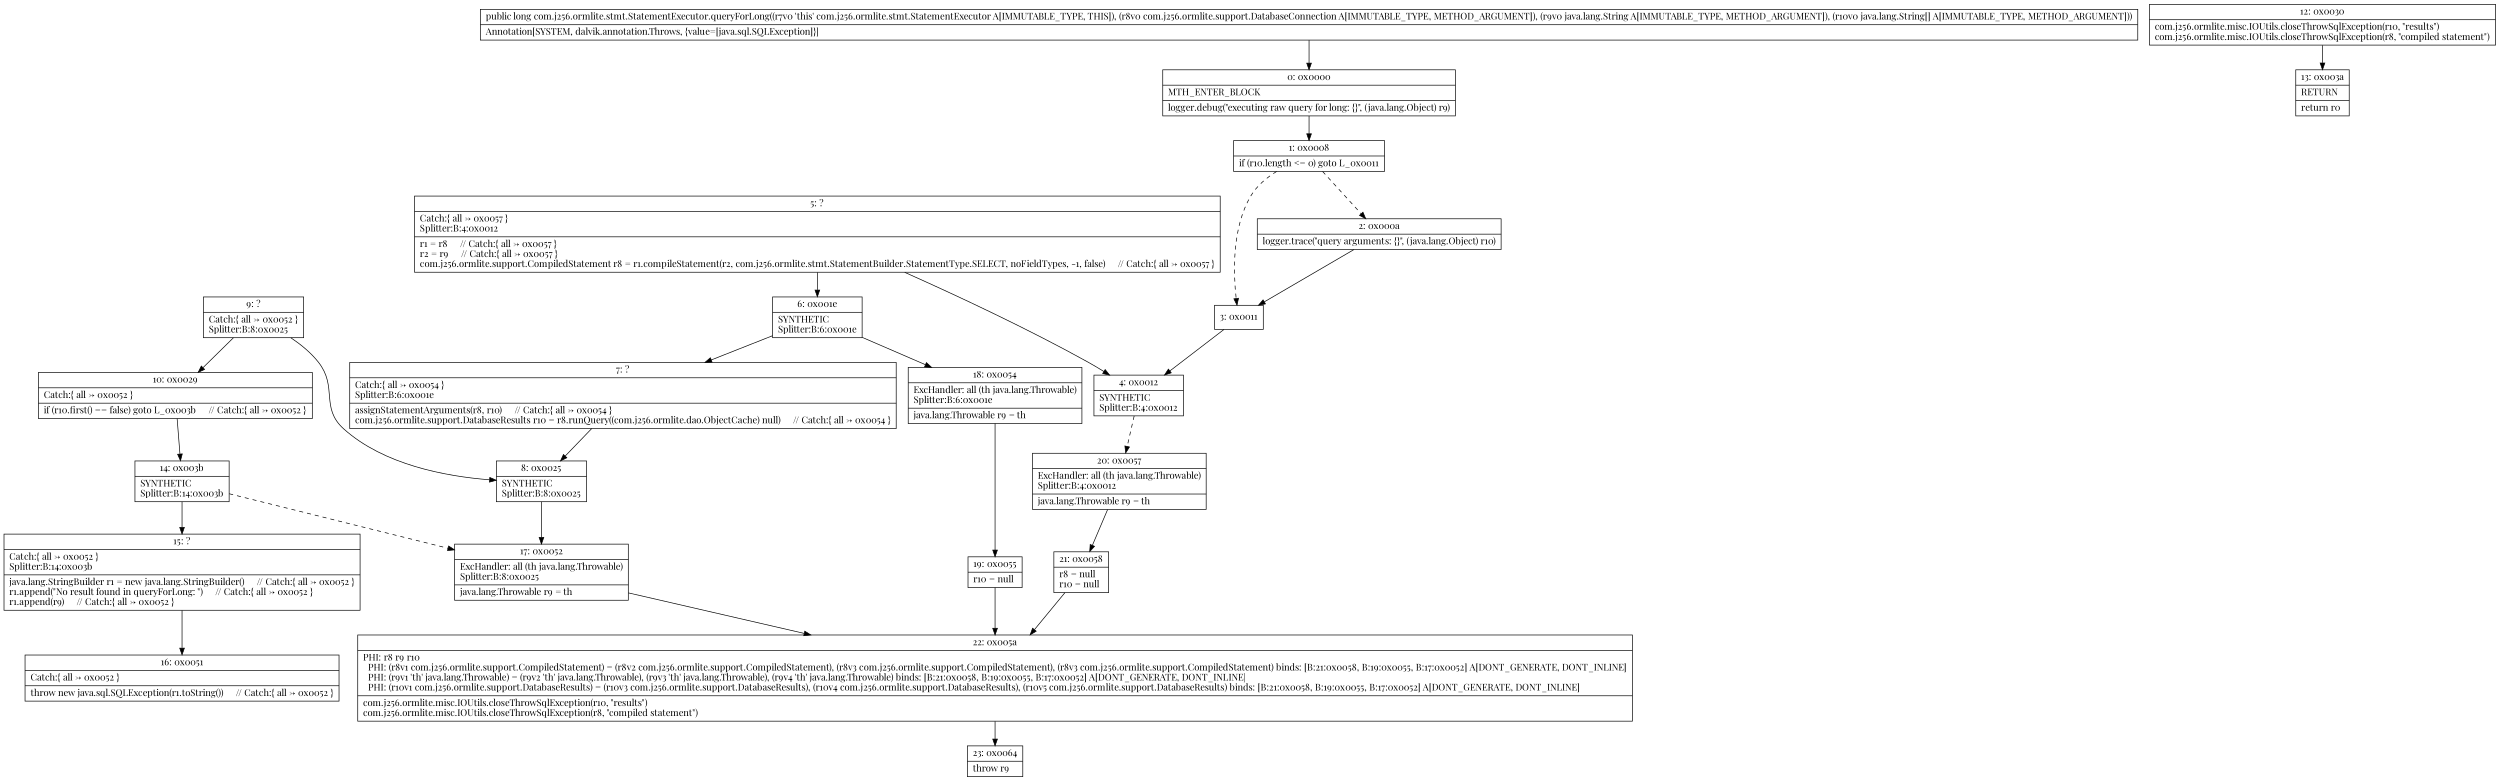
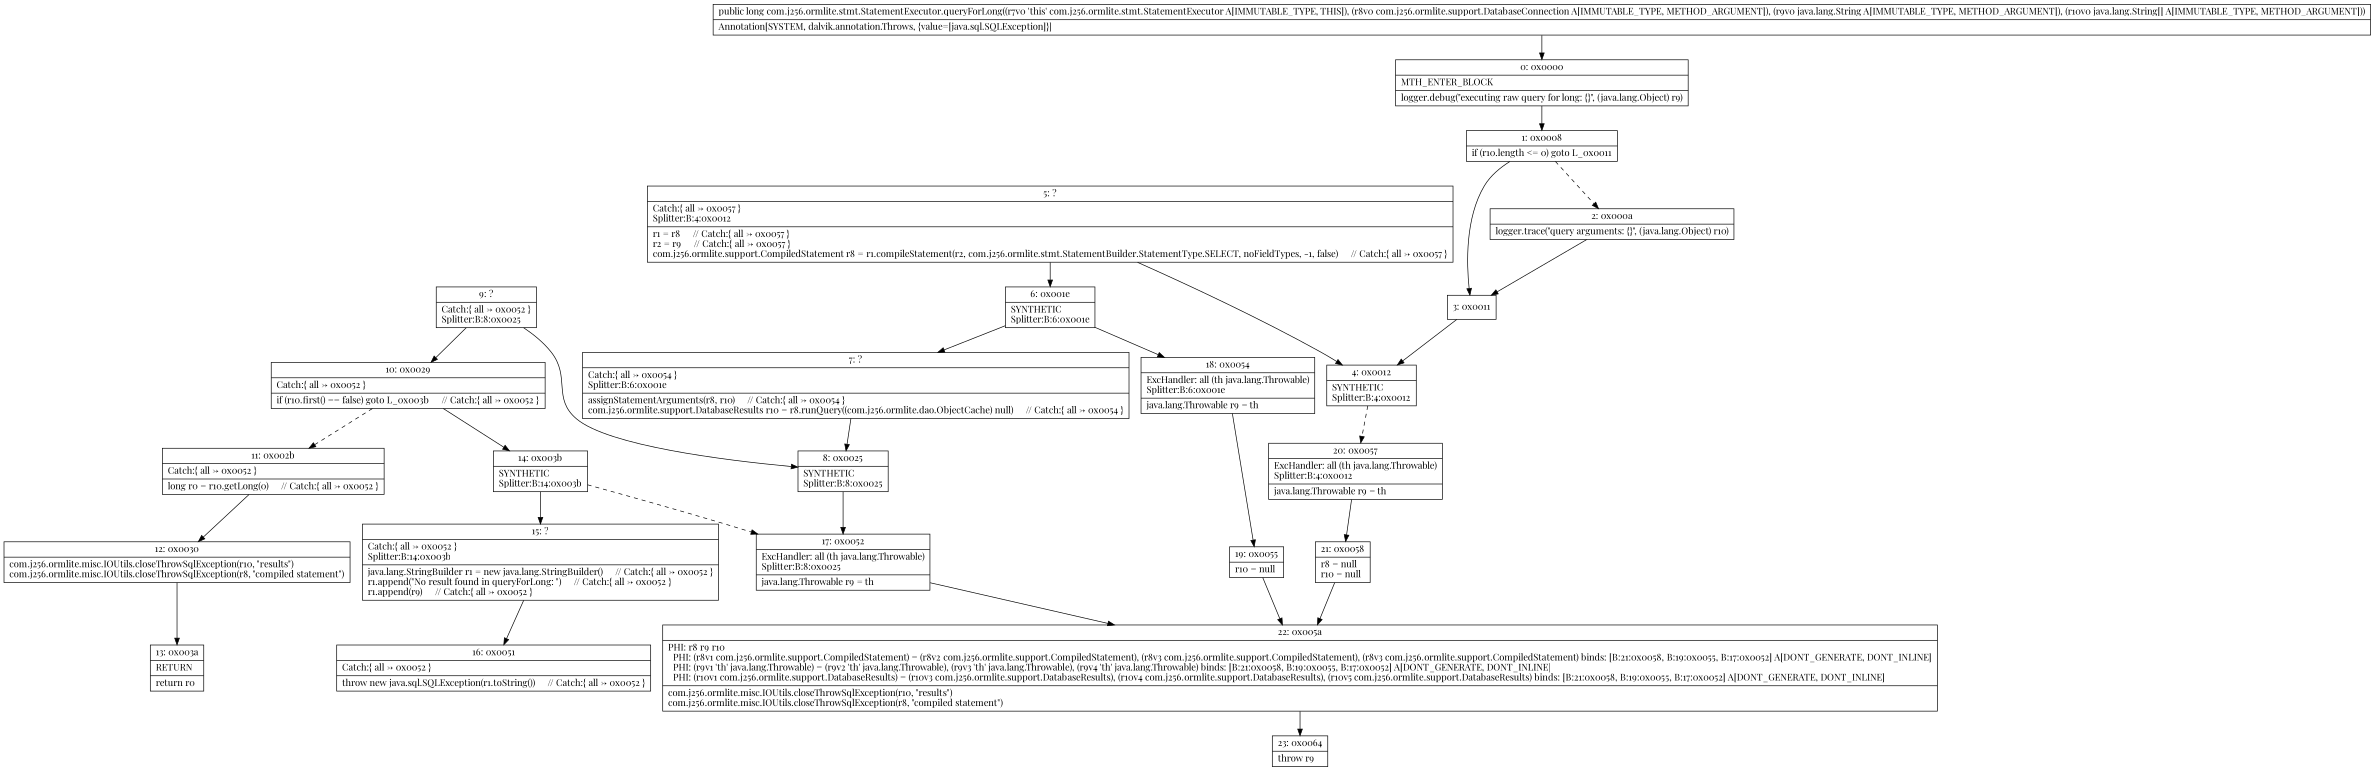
edge "1: 0x0008" -> "3: 0x0011": style dashed -> solid
node "11: 0x002b": added
